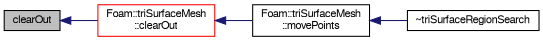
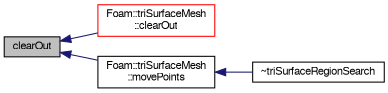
edge "Foam::triSurfaceMesh ::movePoints" -> "Foam::triSurfaceMesh ::clearOut": now "Foam::triSurfaceMesh ::movePoints" -> "clearOut"
